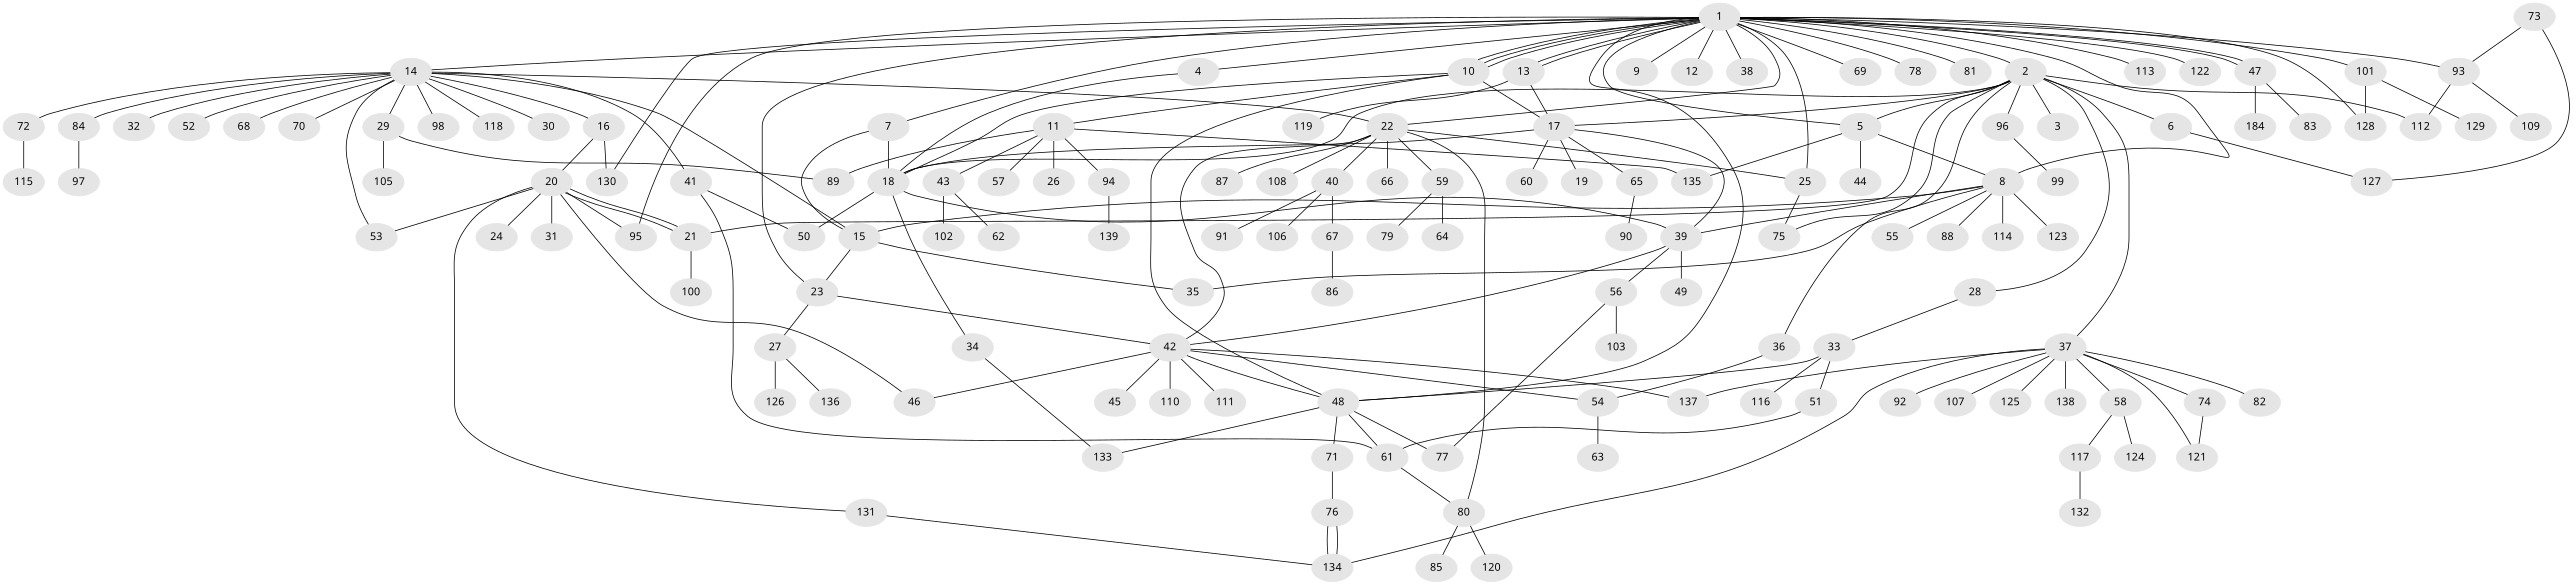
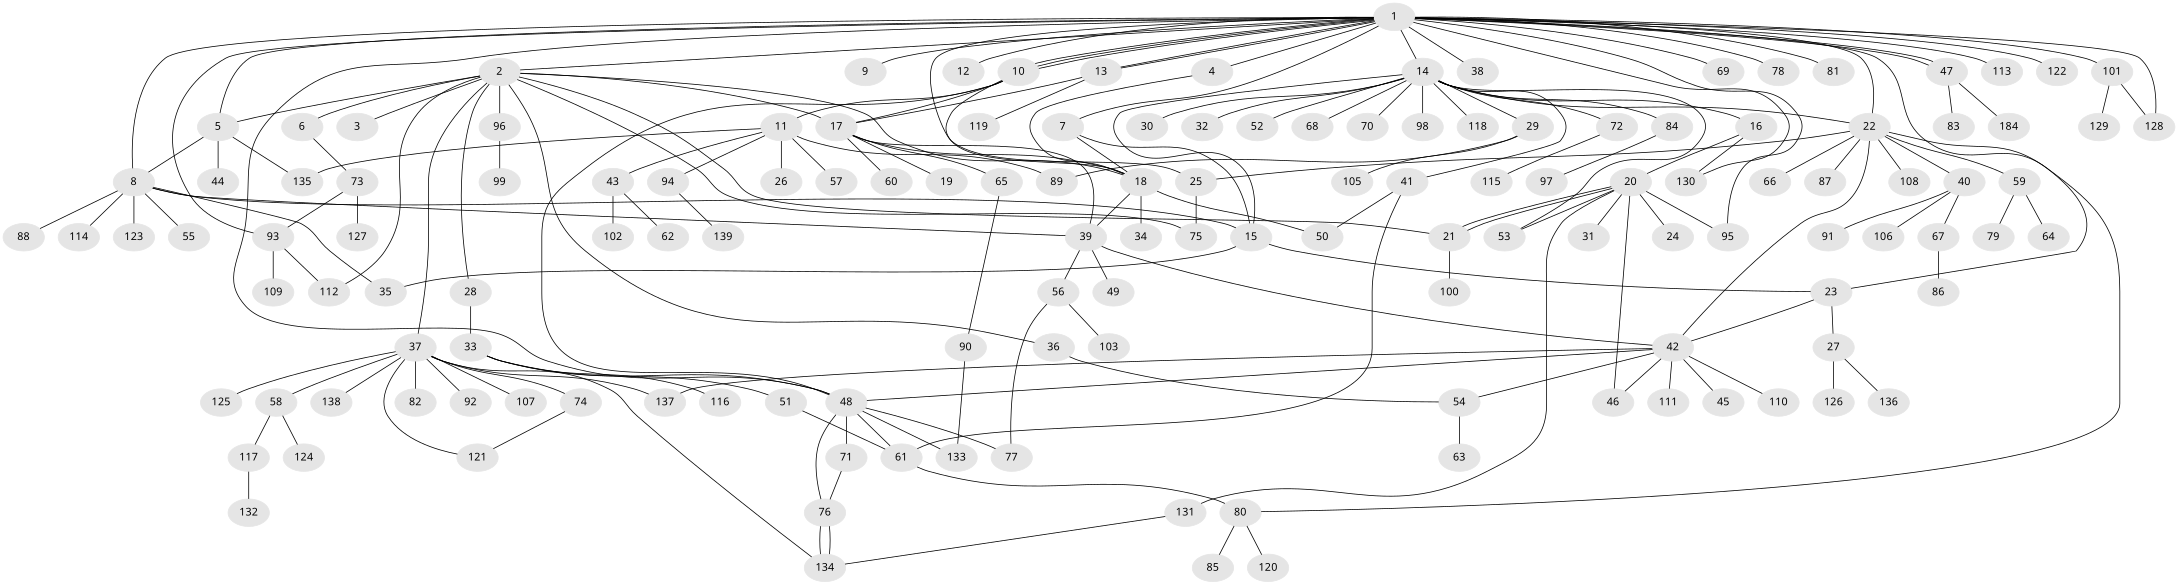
edge "6" -- "127": now "6" -- "73"
edge "34" -- "133": now "90" -- "133"
edge "48" -- "76": added
